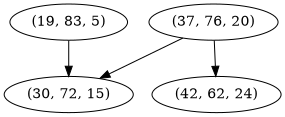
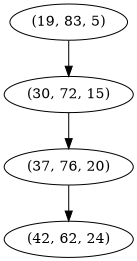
edge "(37, 76, 20)" -> "(30, 72, 15)": reversed
